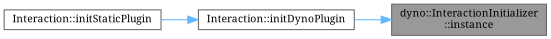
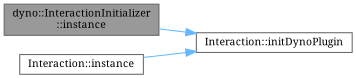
node "Interaction::initStaticPlugin": label "Interaction::initStaticPlugin" -> "Interaction::instance"
edge "Interaction::initDynoPlugin" -> "dyno::InteractionInitializer ::instance": reversed
